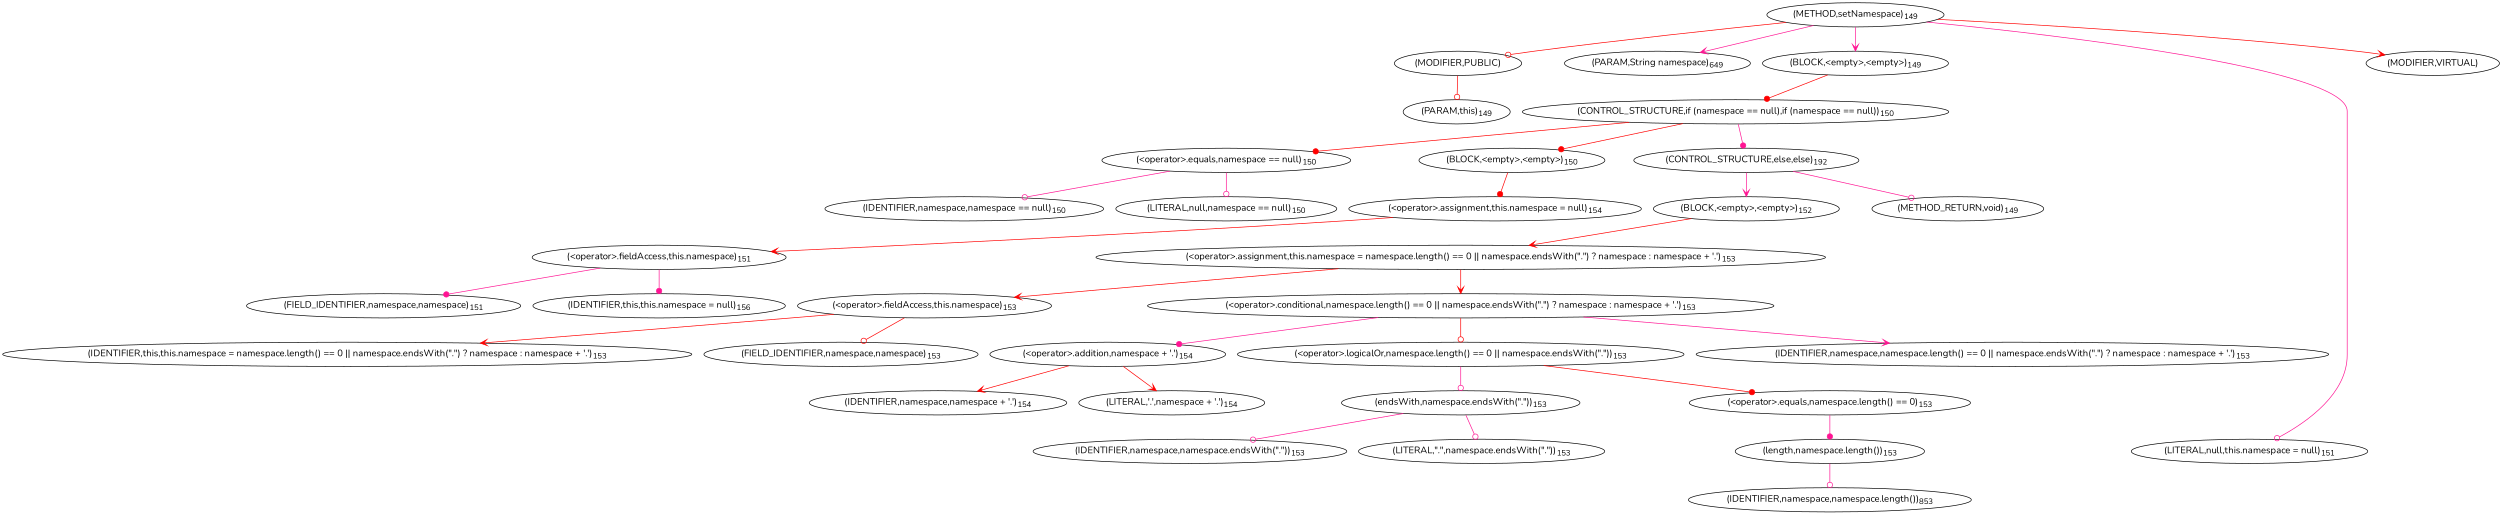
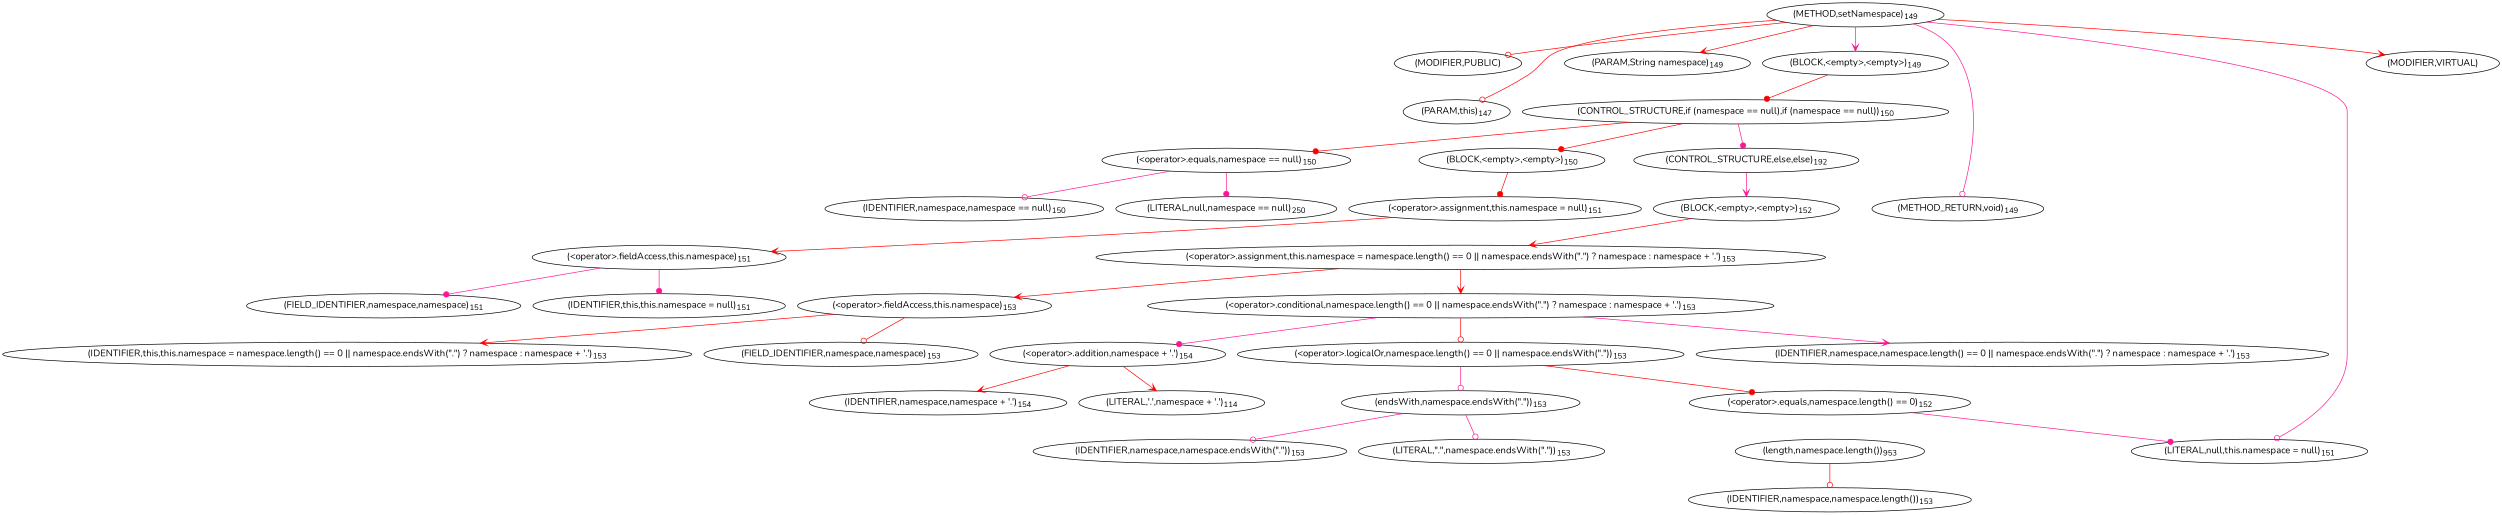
edge "(METHOD,setNamespace)" -> "(PARAM,String namespace)": color deeppink -> red
node "(PARAM,String namespace)": text "649" -> "149"
edge "(MODIFIER,PUBLIC)" -> "(PARAM,this)": now "(METHOD,setNamespace)" -> "(PARAM,this)"
node "(PARAM,this)": text "149" -> "147"
edge "(<operator>.equals,namespace == null)" -> "(LITERAL,null,namespace == null)": arrowhead odot -> dot
edge "(CONTROL_STRUCTURE,else,else)" -> "(METHOD_RETURN,void)": now "(METHOD,setNamespace)" -> "(METHOD_RETURN,void)"
node "(LITERAL,null,namespace == null)": text "150" -> "250"
node "(<operator>.assignment,this.namespace = null)": text "154" -> "151"
node "(IDENTIFIER,this,this.namespace = null)": text "156" -> "151"
node "(LITERAL,'.',namespace + '.')": text "154" -> "114"
node "(<operator>.equals,namespace.length() == 0)": text "153" -> "152"
edge "(<operator>.equals,namespace.length() == 0)" -> "(length,namespace.length())": now "(<operator>.equals,namespace.length() == 0)" -> "(LITERAL,null,this.namespace = null)"
node "(length,namespace.length())": text "153" -> "953"
edge "(length,namespace.length())" -> "(IDENTIFIER,namespace,namespace.length())": color deeppink -> red
node "(IDENTIFIER,namespace,namespace.length())": text "853" -> "153"
